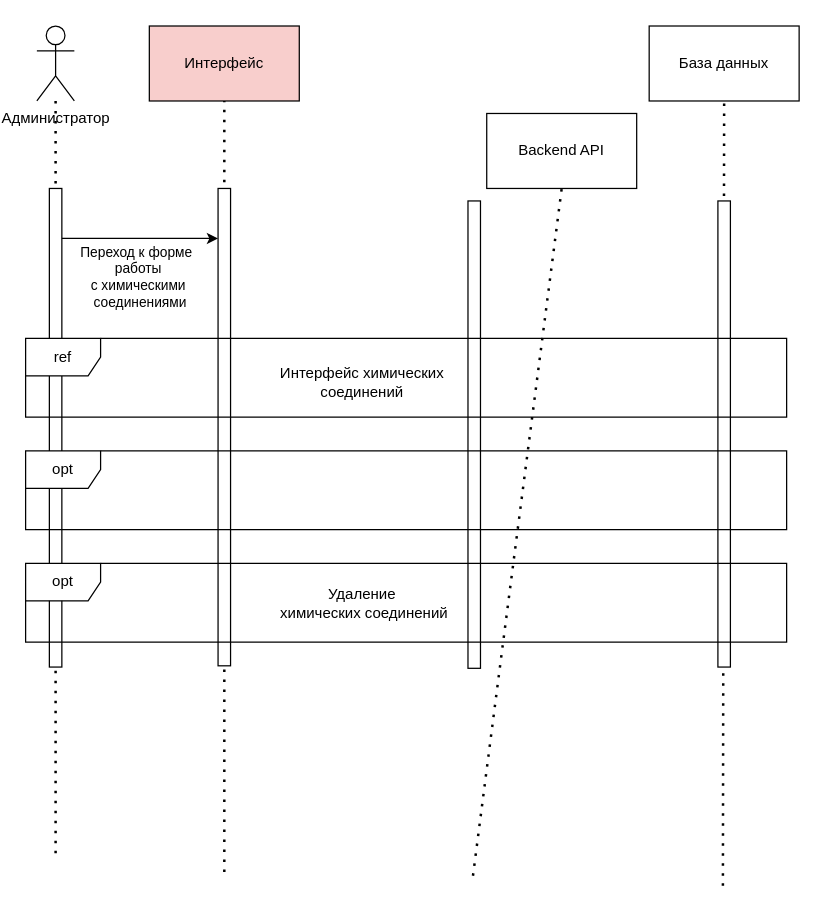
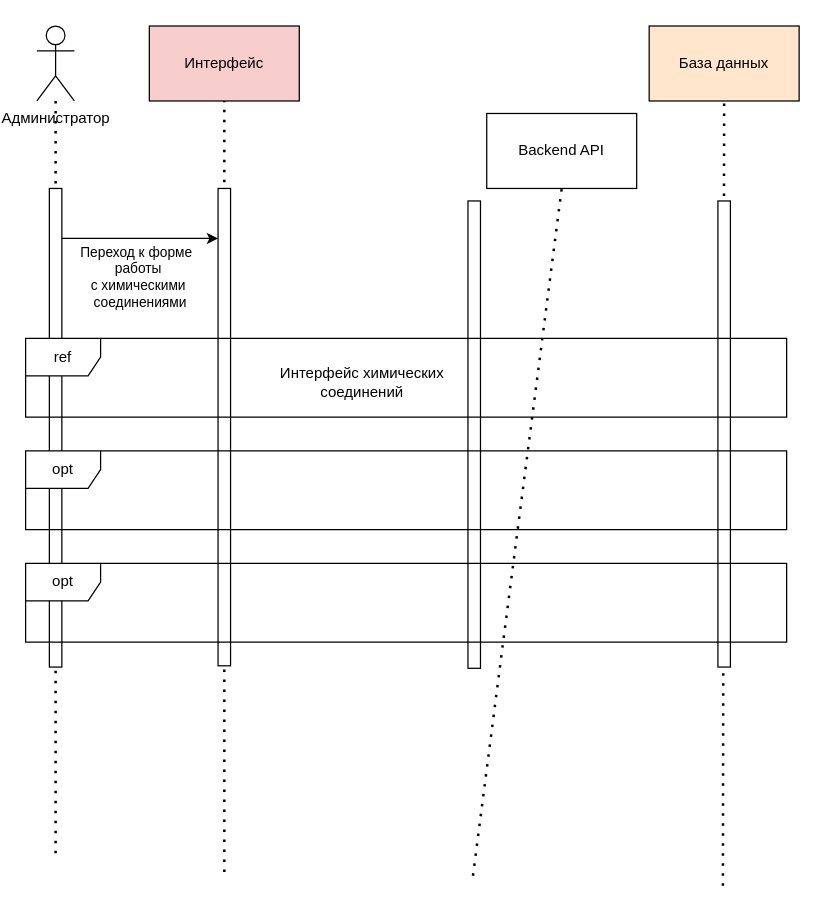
node "База данных": fillcolor #ffffff -> #ffe6cc
node "Удаление химических соединений": removed
